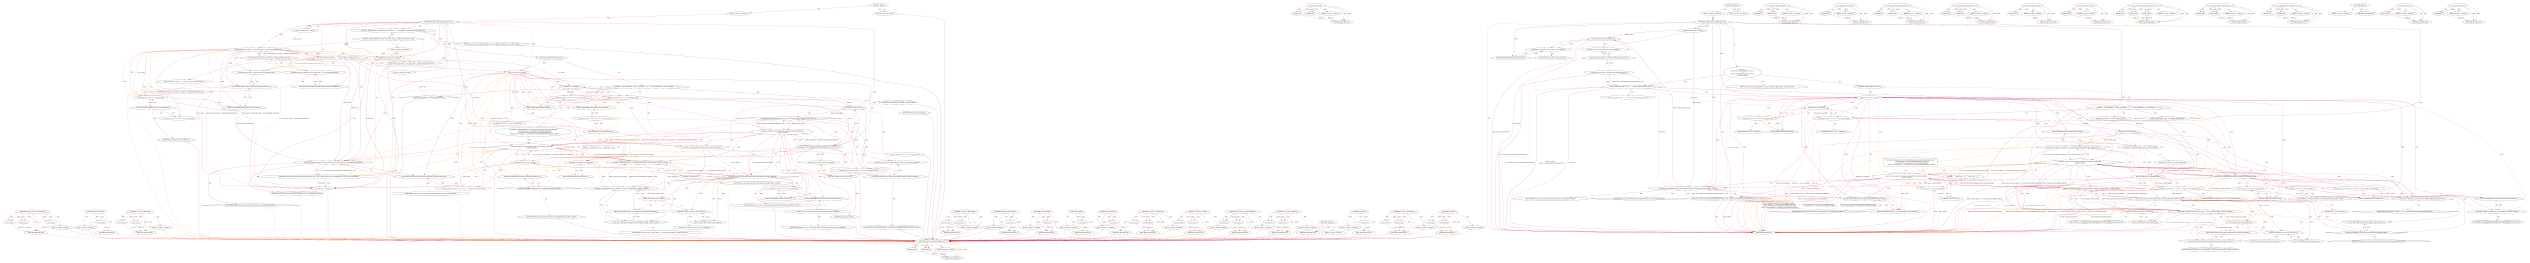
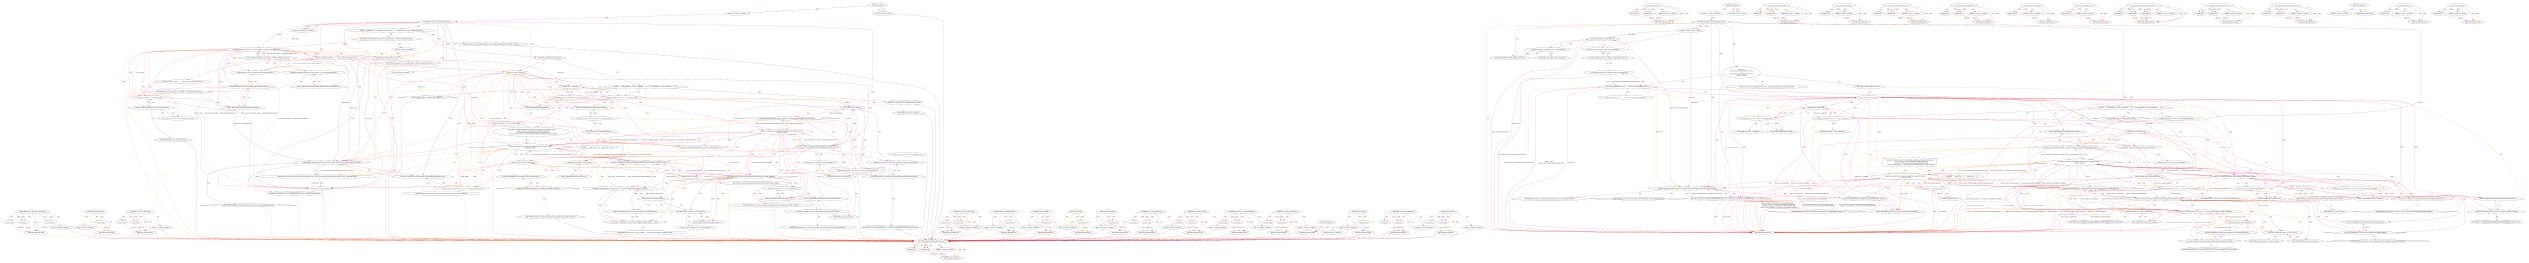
node "<(LOCAL,const GURL url: GURL)<SUB>5</SUB>>": shape ellipse -> diamond
node "<(LOCAL,const GURL virtual_url: GURL)<SUB>6</SUB>>": shape diamond -> ellipse
